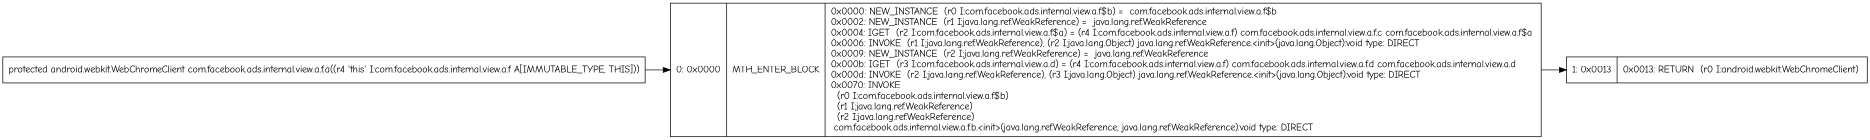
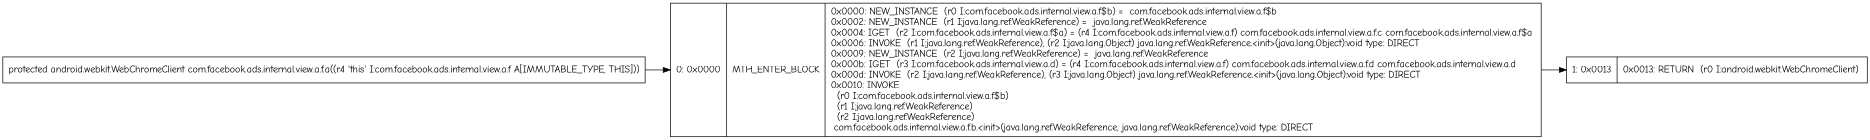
node "0: 0x0000": text "0x0070: INVOKE" -> "0x0010: INVOKE"
